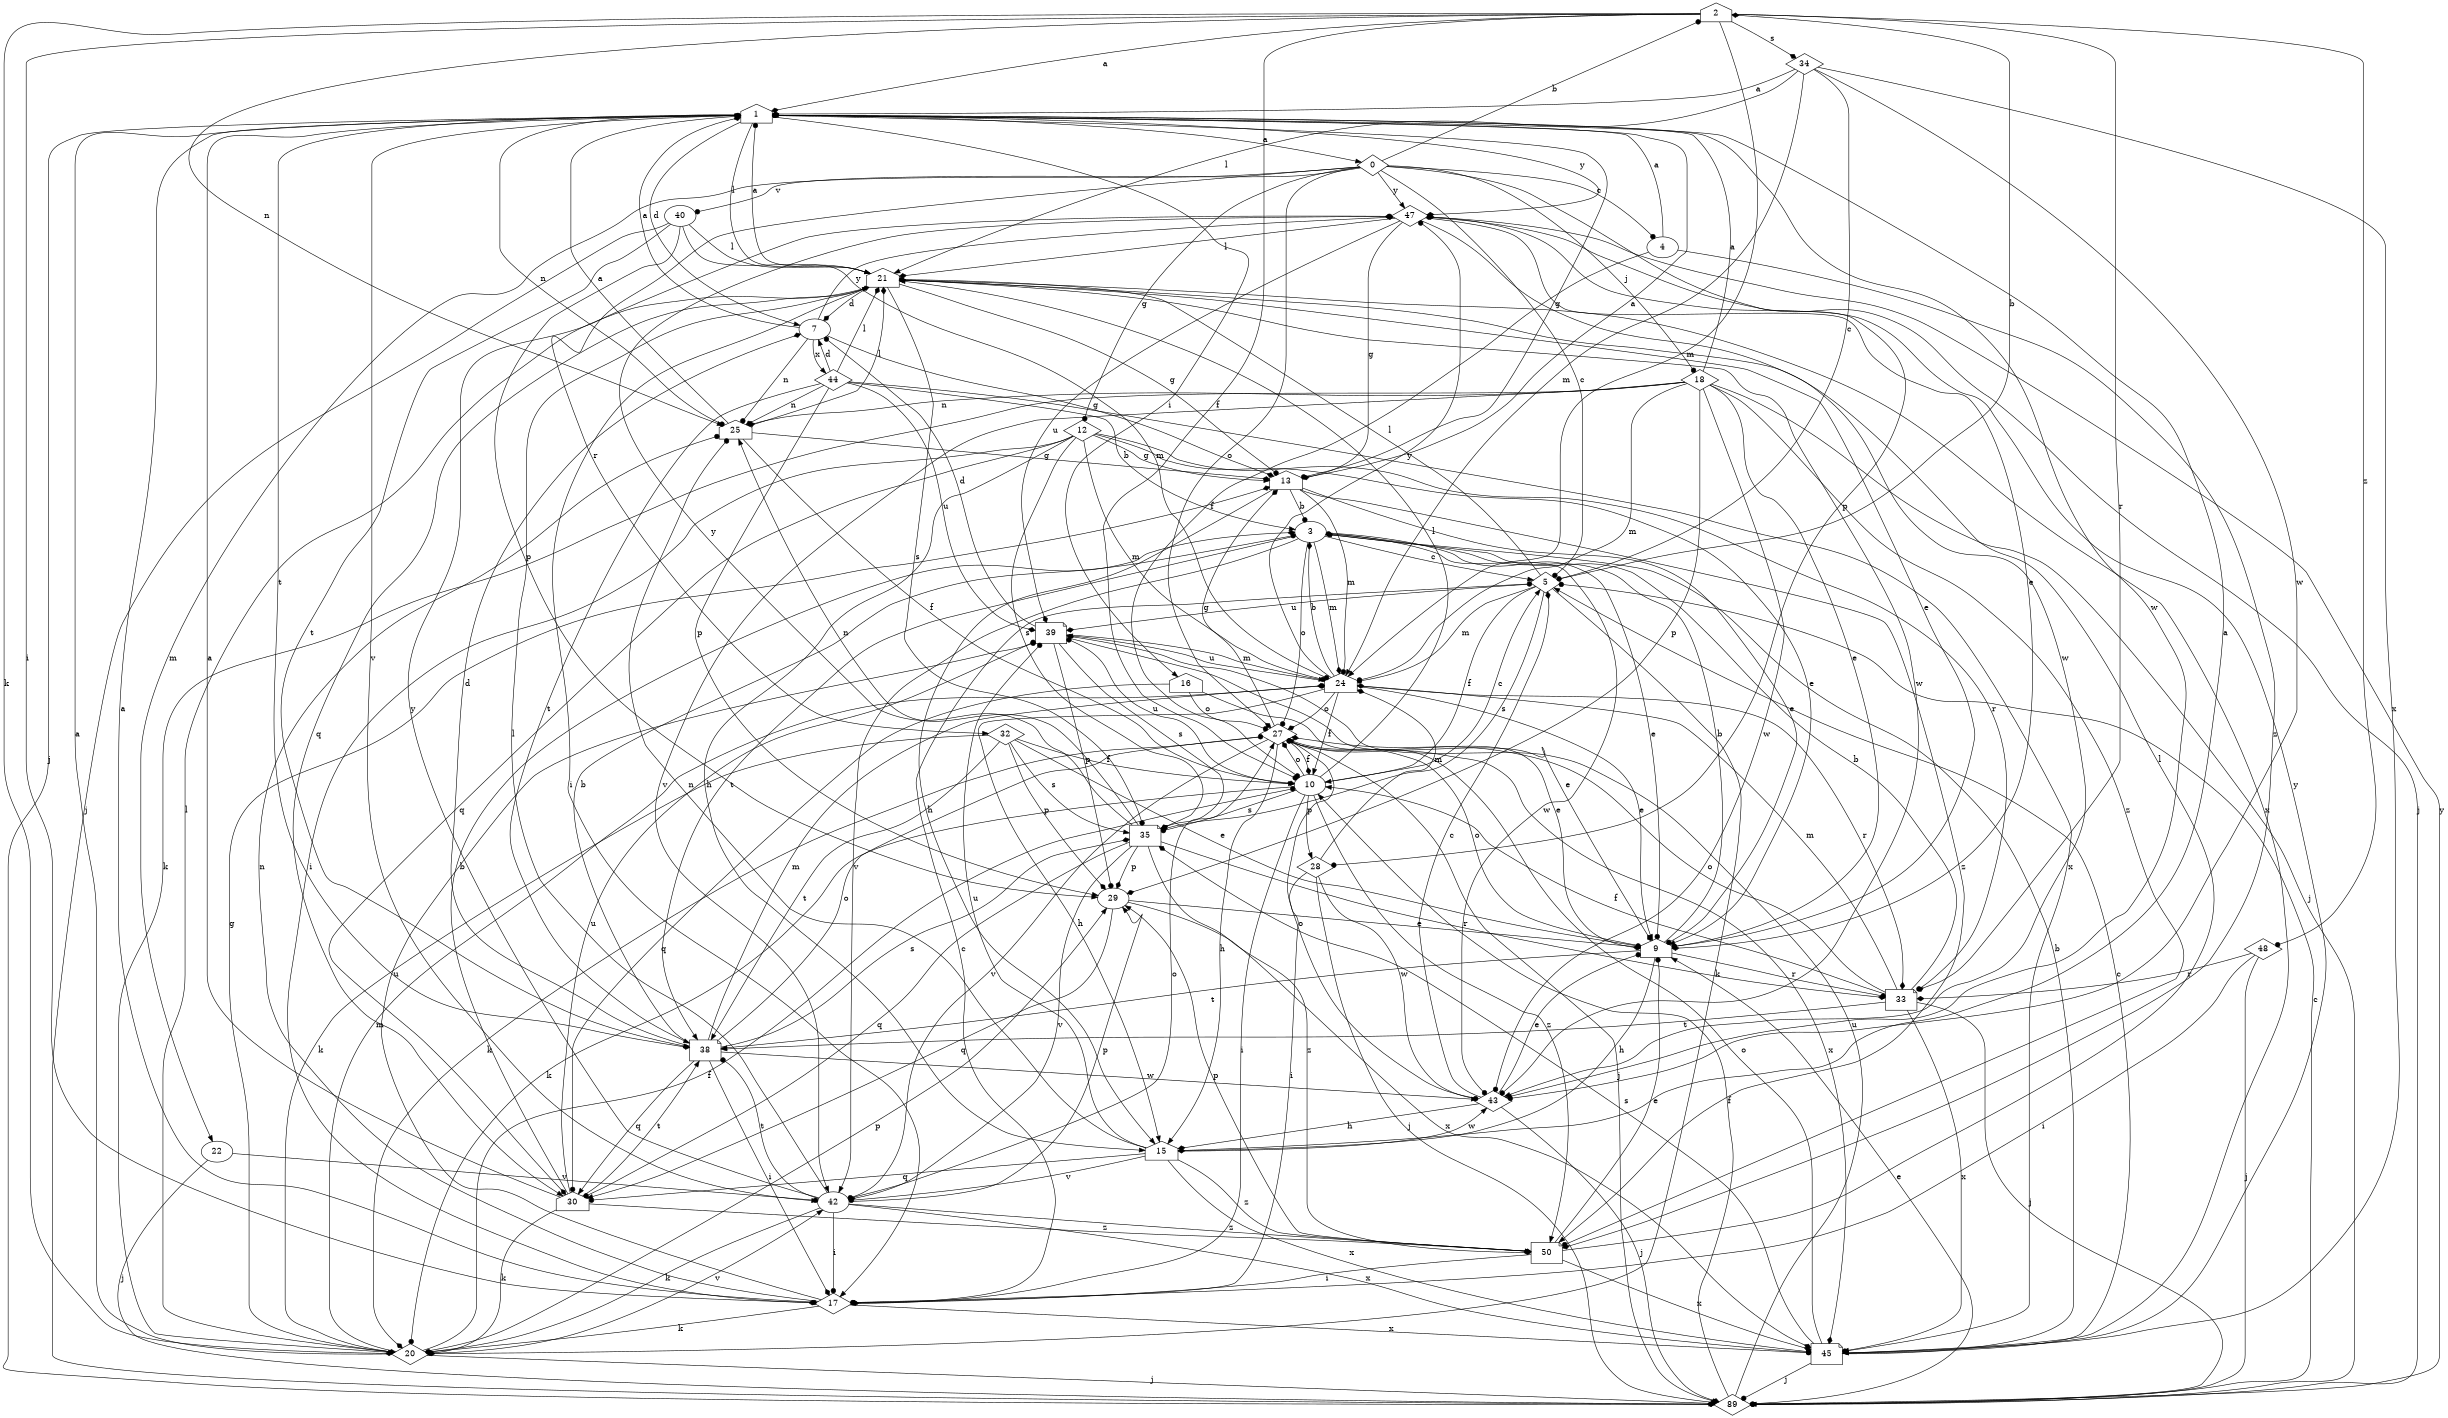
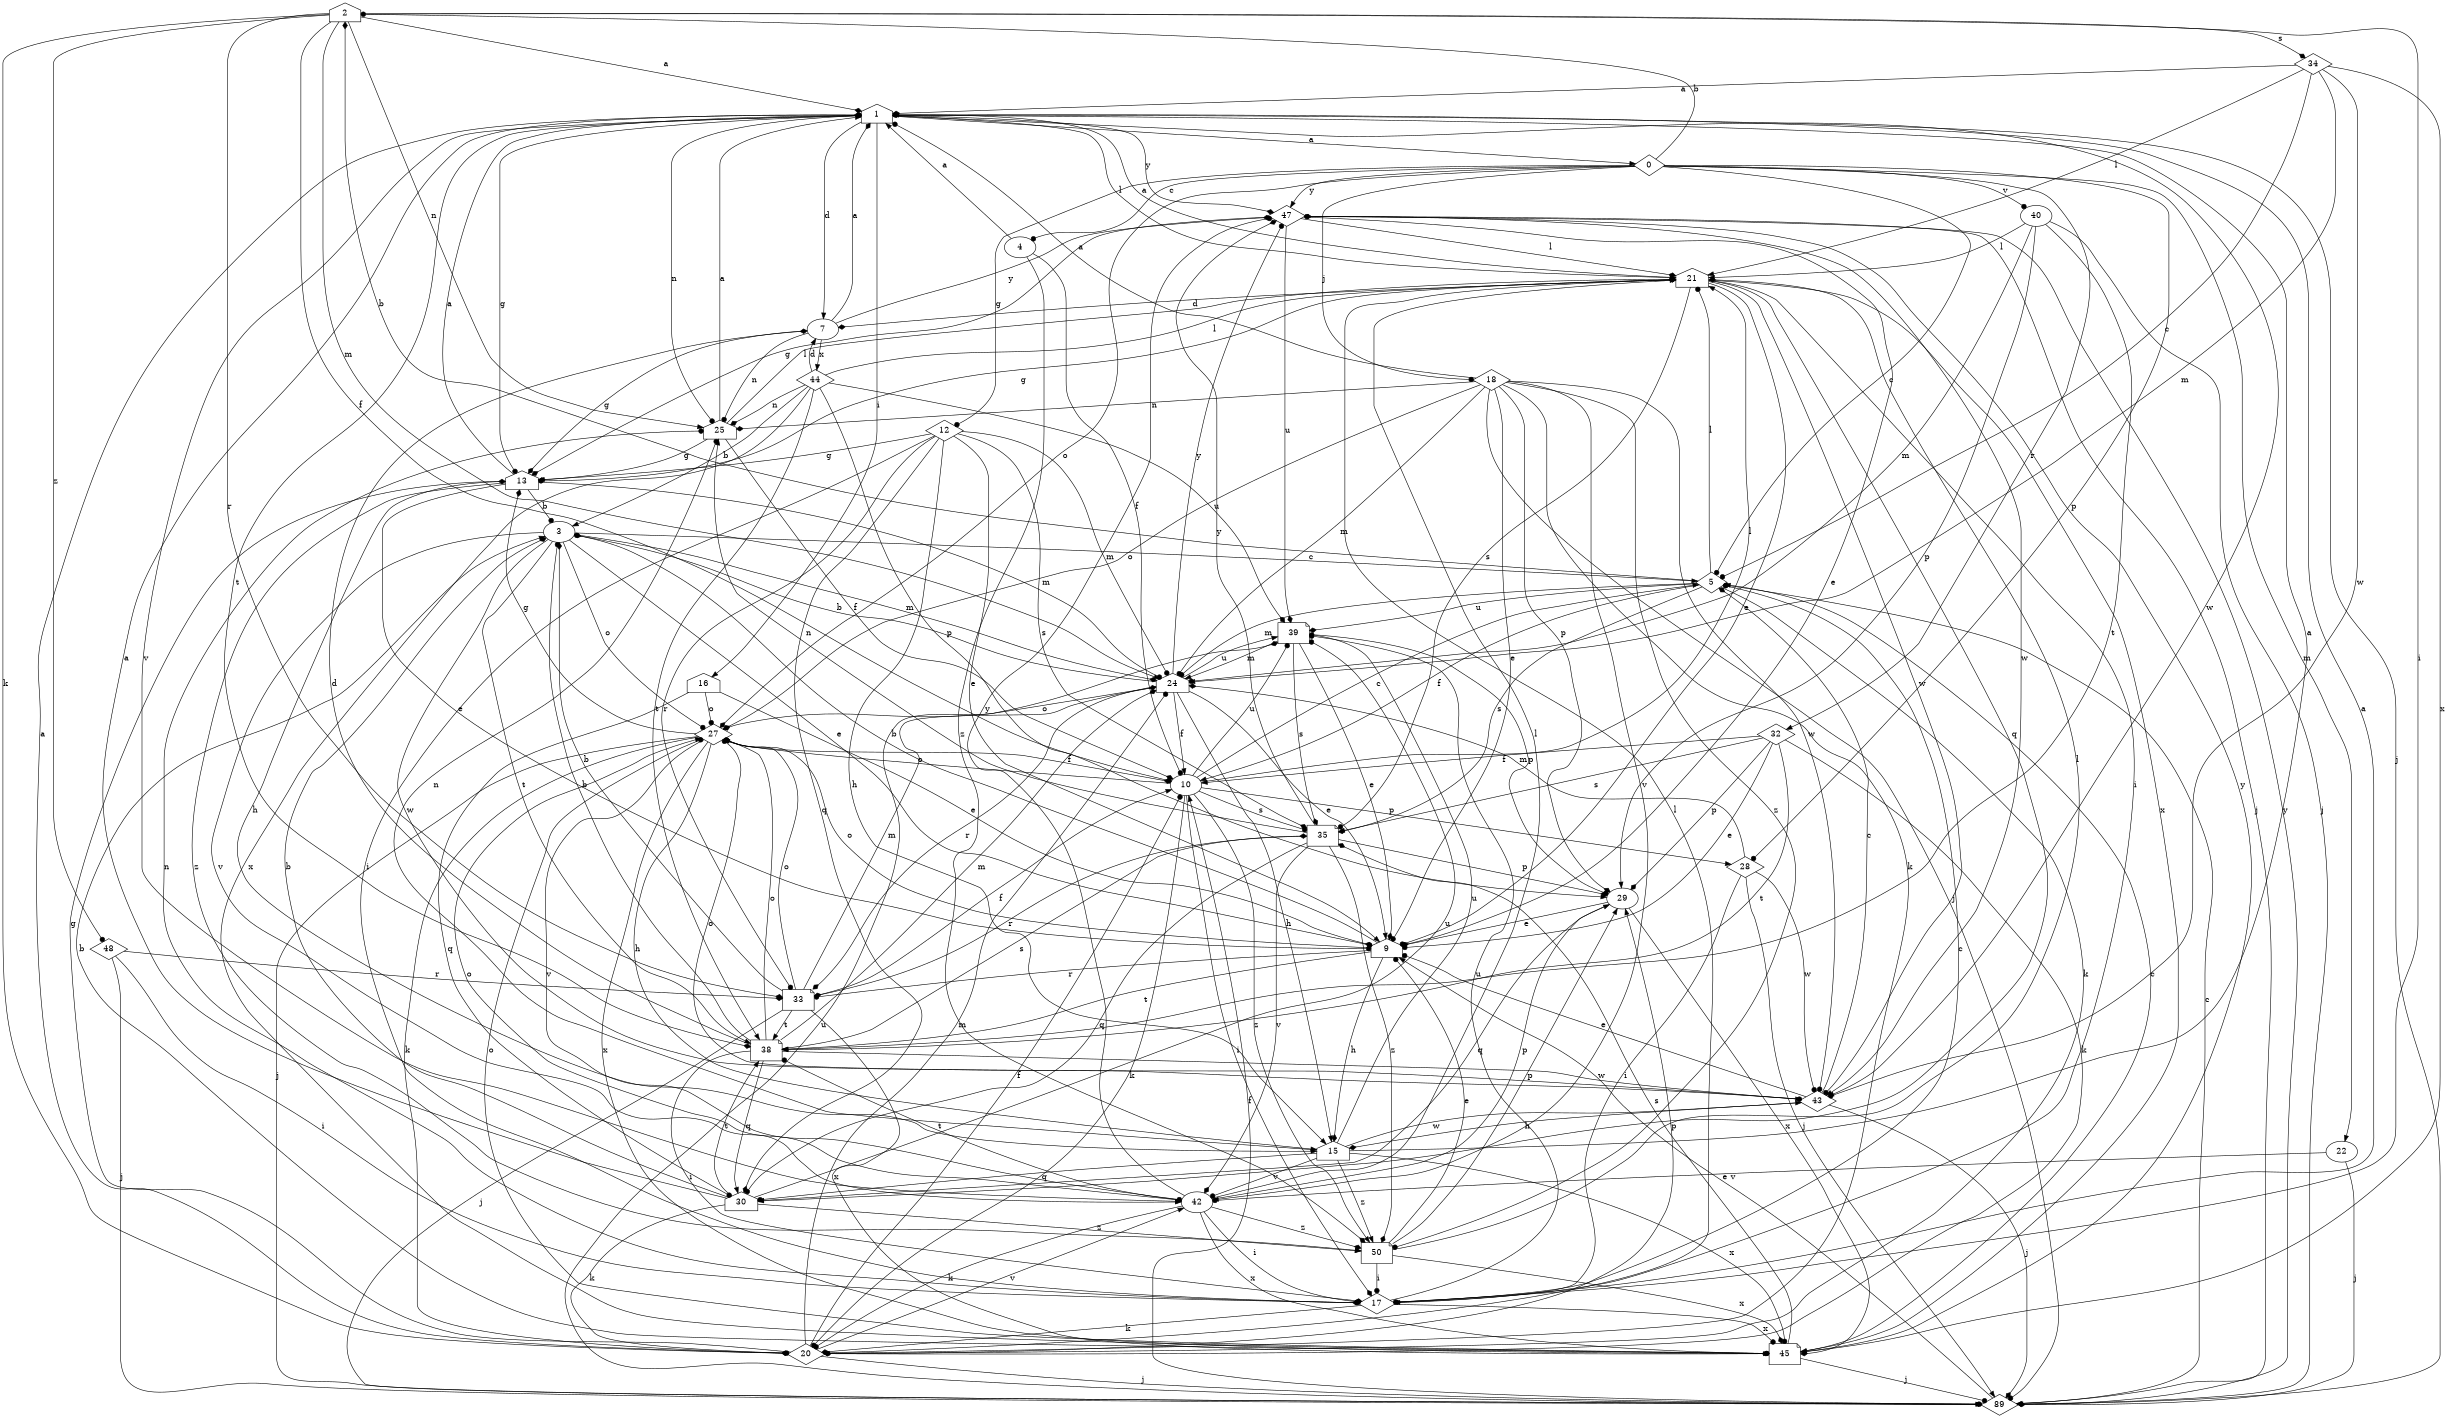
edge "39" -> "7": removed, label "d"
edge "18" -> "27": added, label "o"
